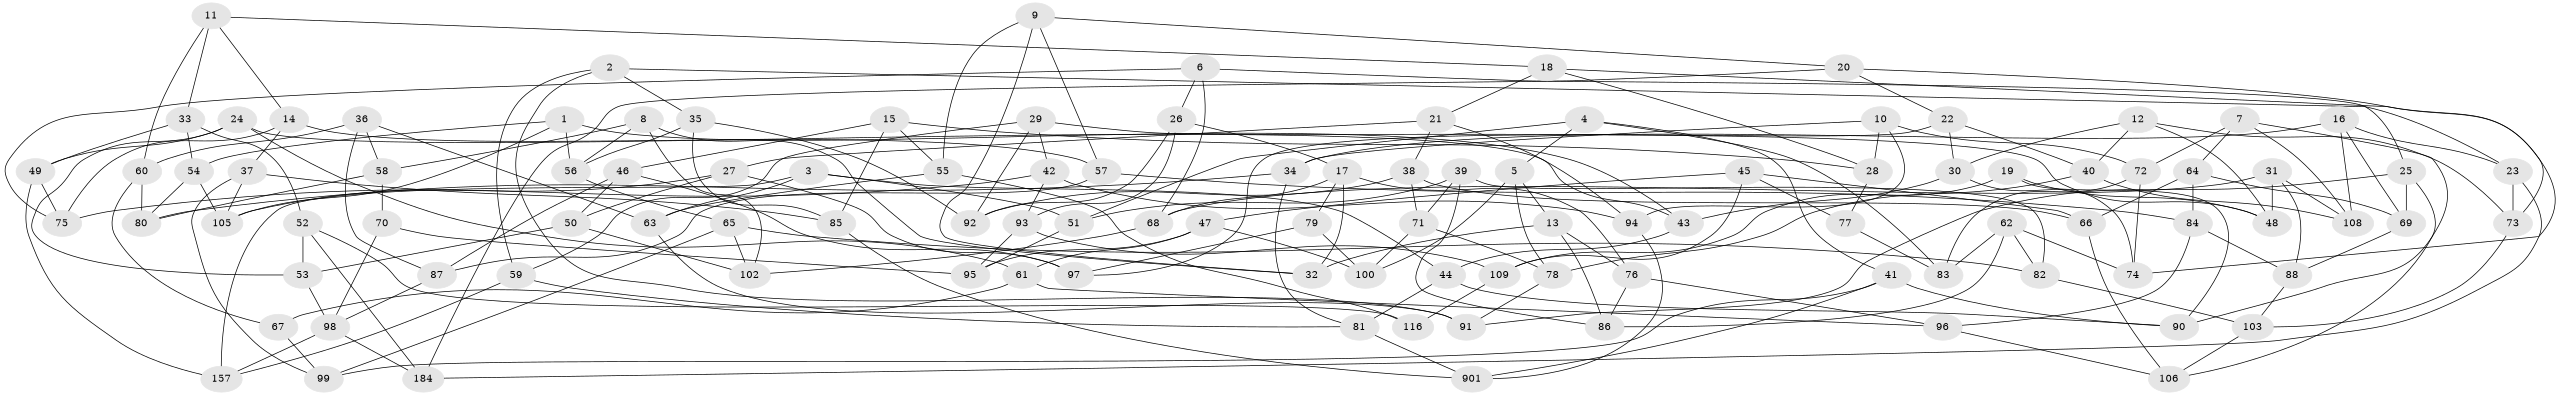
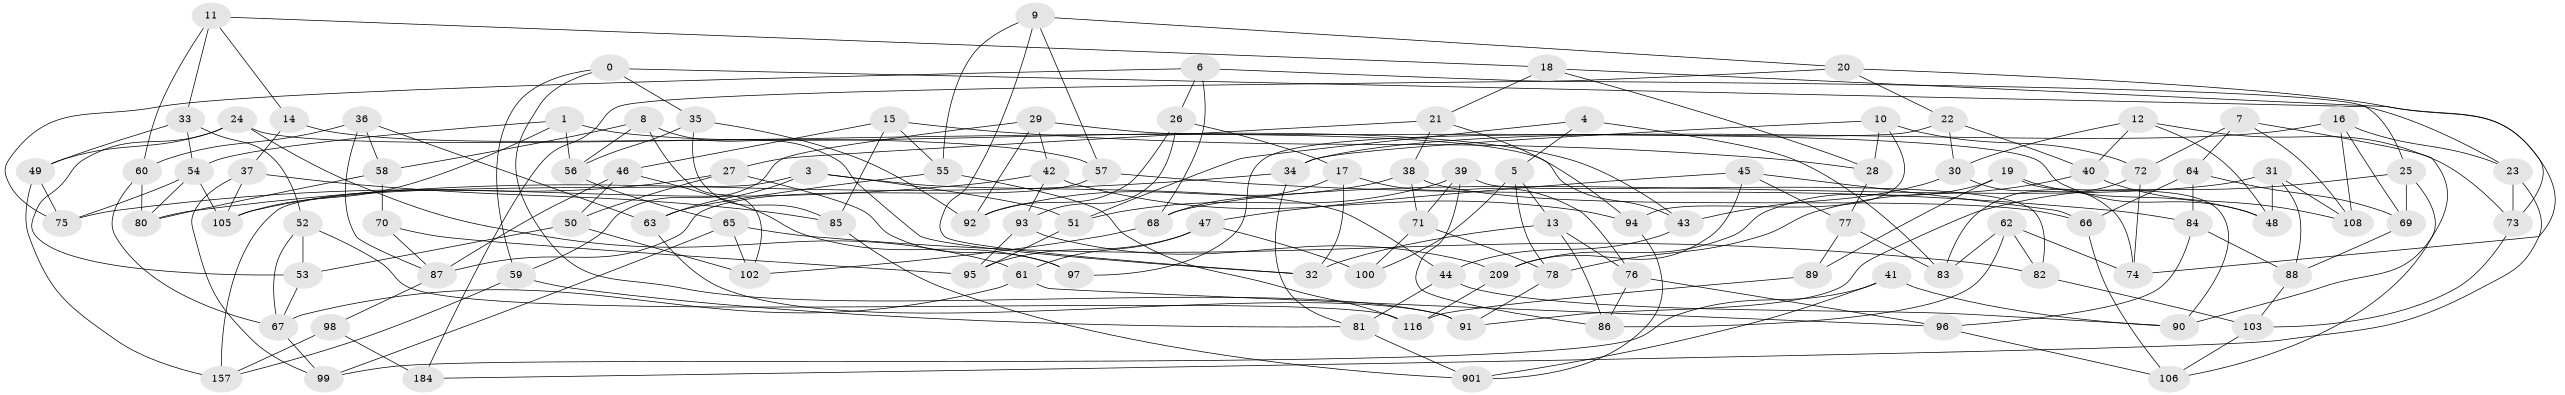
node "2": label "2" -> "0"
edge "14" -- "75": now "54" -- "75"
edge "4" -- "41": removed
node "79": removed
edge "70" -- "98": now "70" -- "87"
node "109": label "109" -> "209"
node "89": added
edge "52" -- "184": now "52" -- "67"
edge "53" -- "98": now "53" -- "67"
